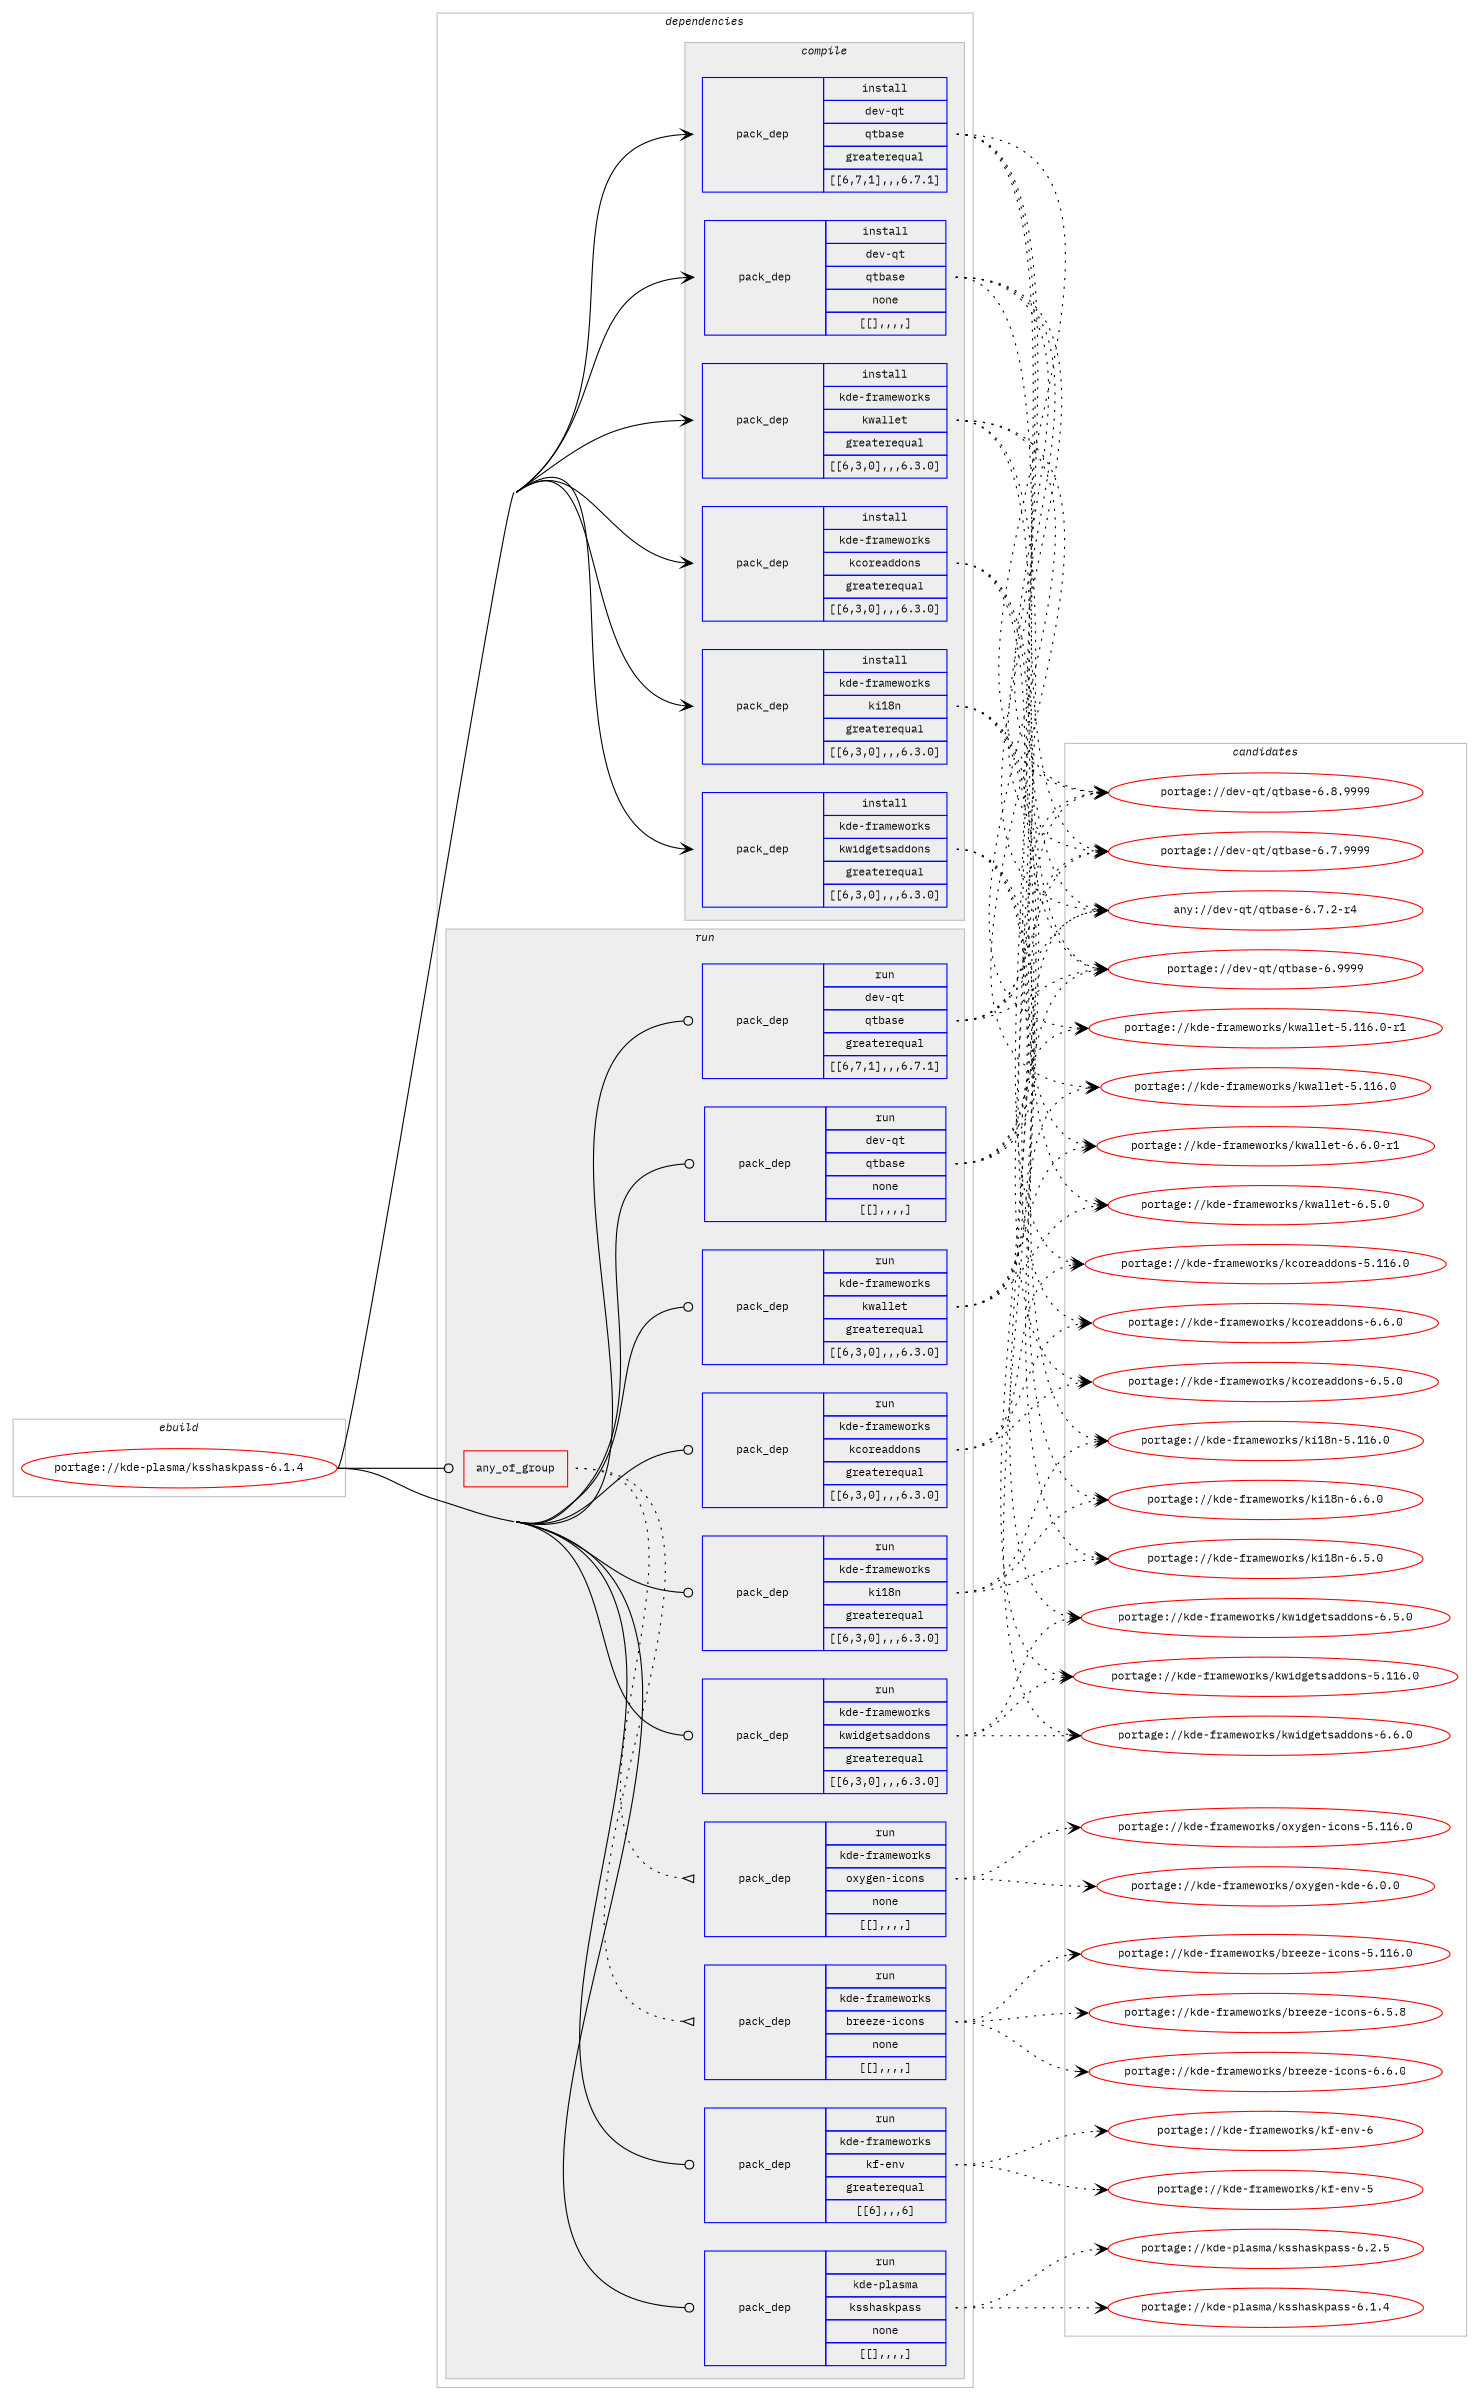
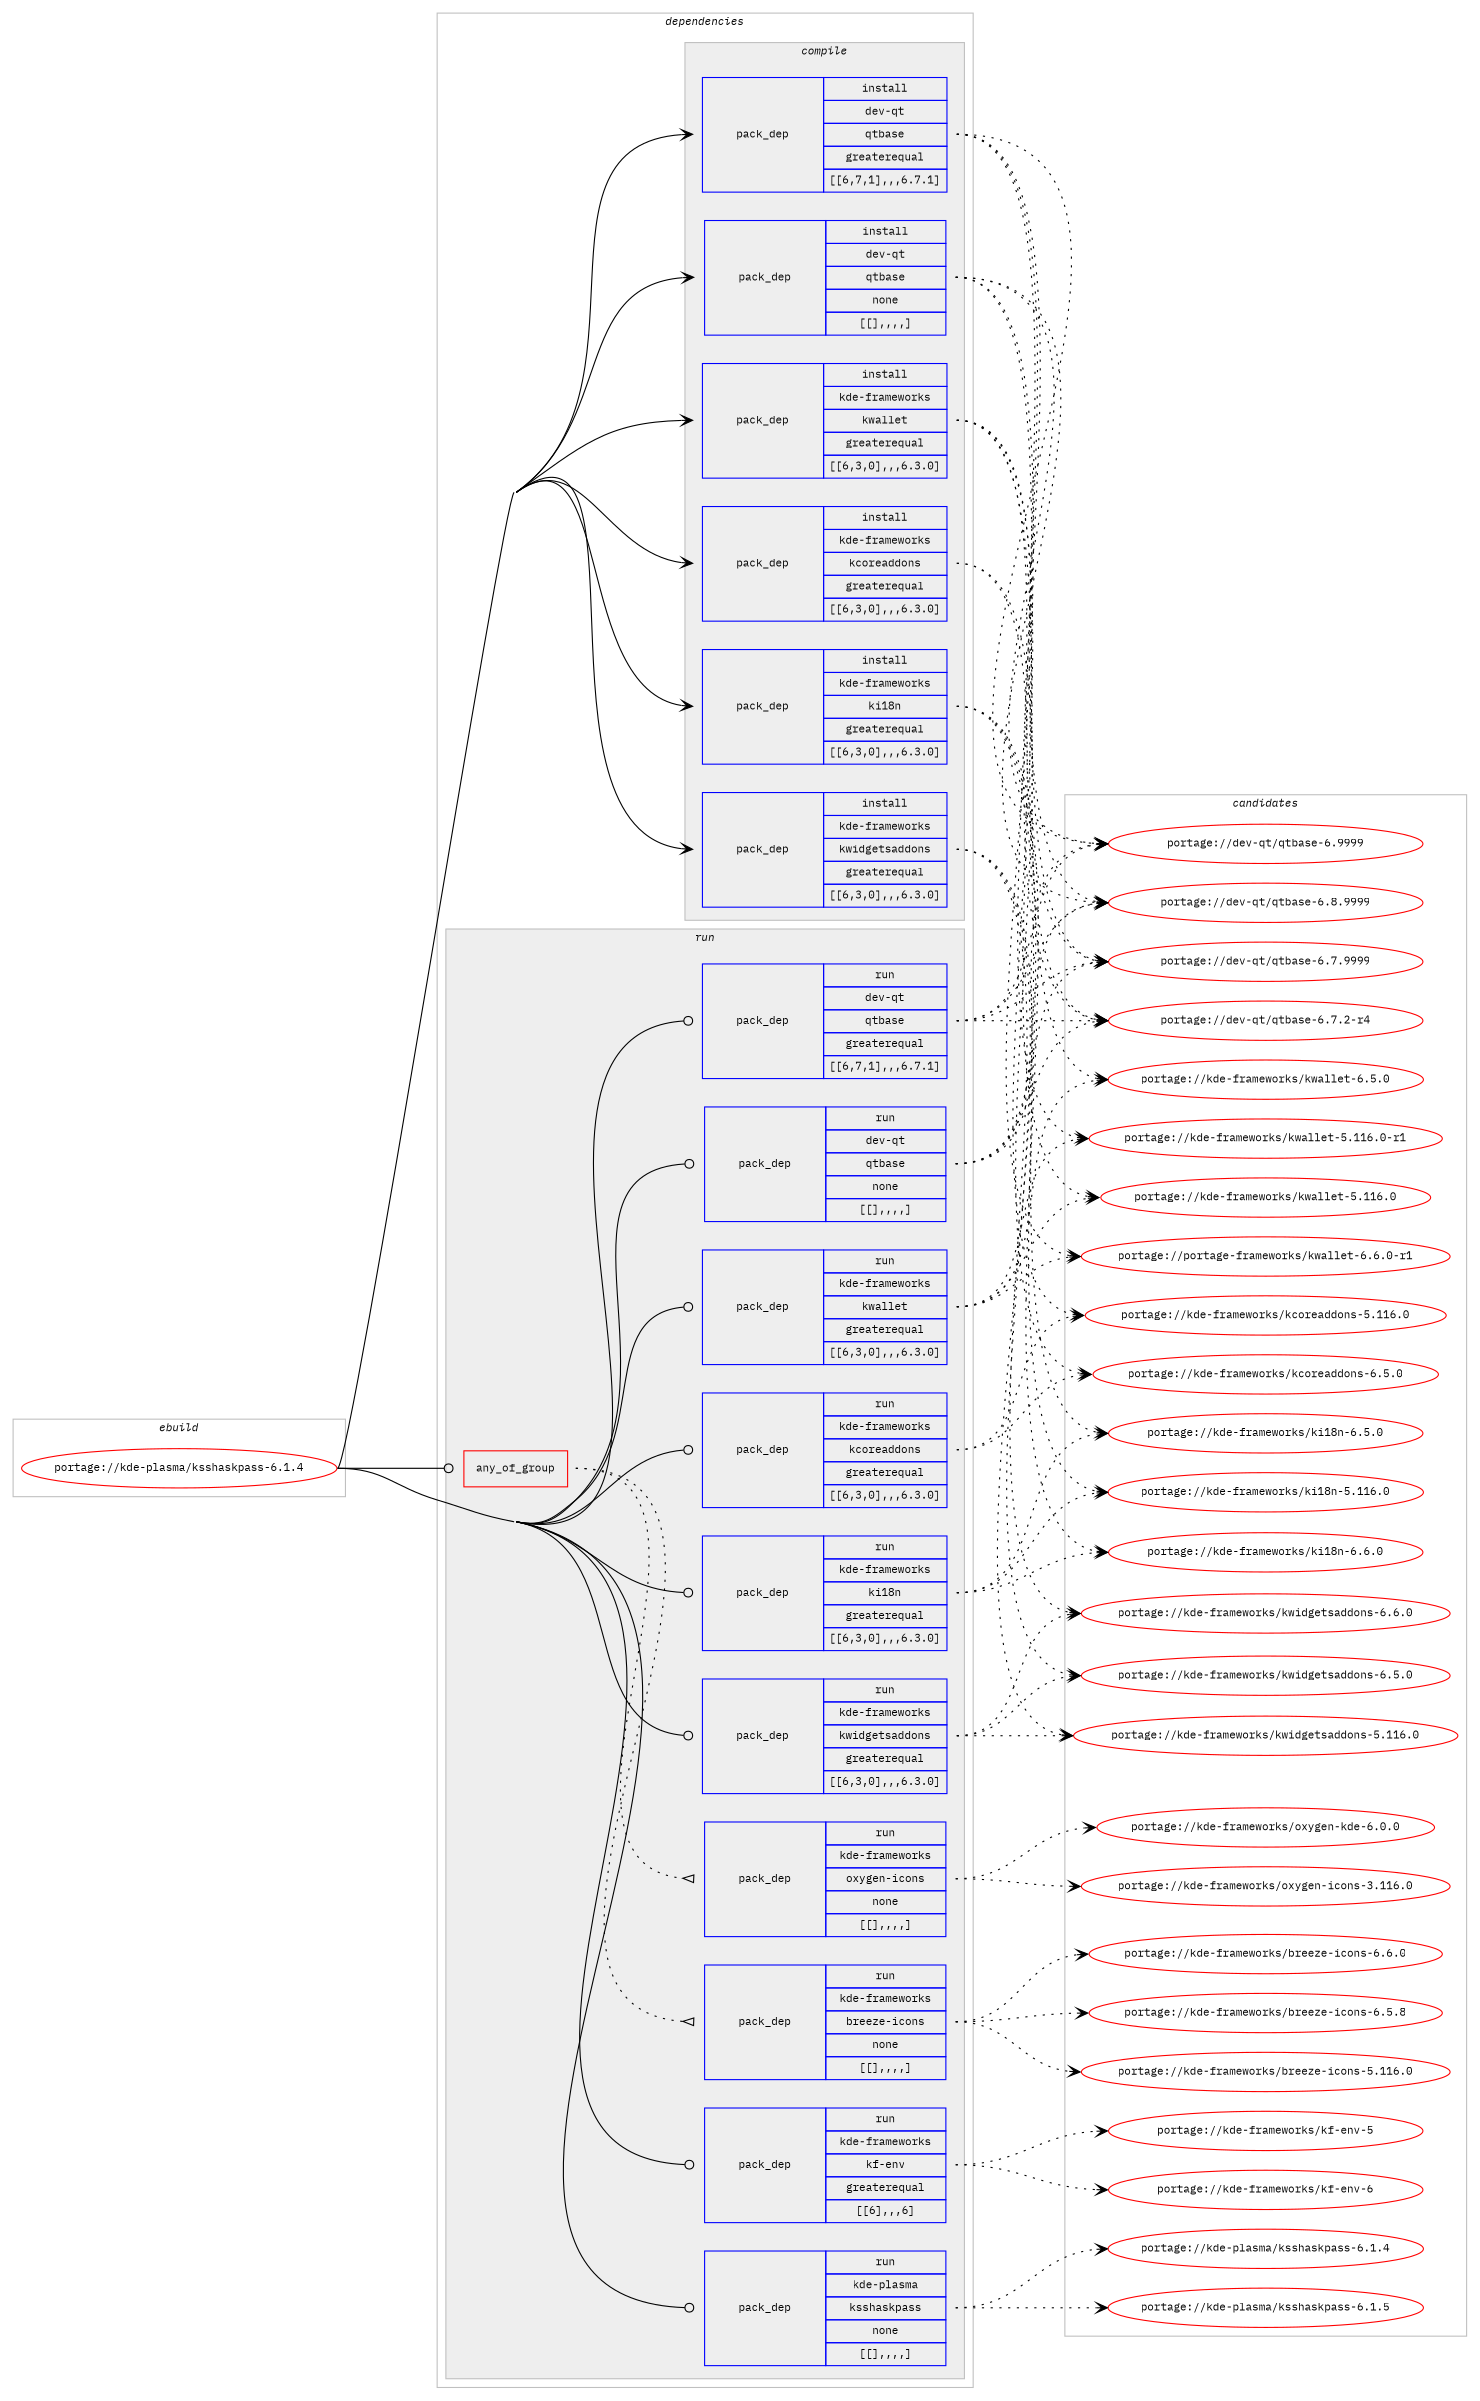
node "any://dev-qt/qtbase-6.7.2-r4": label "any://dev-qt/qtbase-6.7.2-r4" -> "portage://dev-qt/qtbase-6.7.2-r4"
node "portage://kde-frameworks/kwallet-6.6.0-r1": label "portage://kde-frameworks/kwallet-6.6.0-r1" -> "portage://portage-frameworks/kwallet-6.6.0-r1"
node "portage://kde-frameworks/kcoreaddons-6.6.0": removed
node "portage://kde-frameworks/oxygen-icons-5.116.0": label "portage://kde-frameworks/oxygen-icons-5.116.0" -> "portage://kde-frameworks/oxygen-icons-3.116.0"
node "portage://kde-plasma/ksshaskpass-6.2.5": label "portage://kde-plasma/ksshaskpass-6.2.5" -> "portage://kde-plasma/ksshaskpass-6.1.5"
